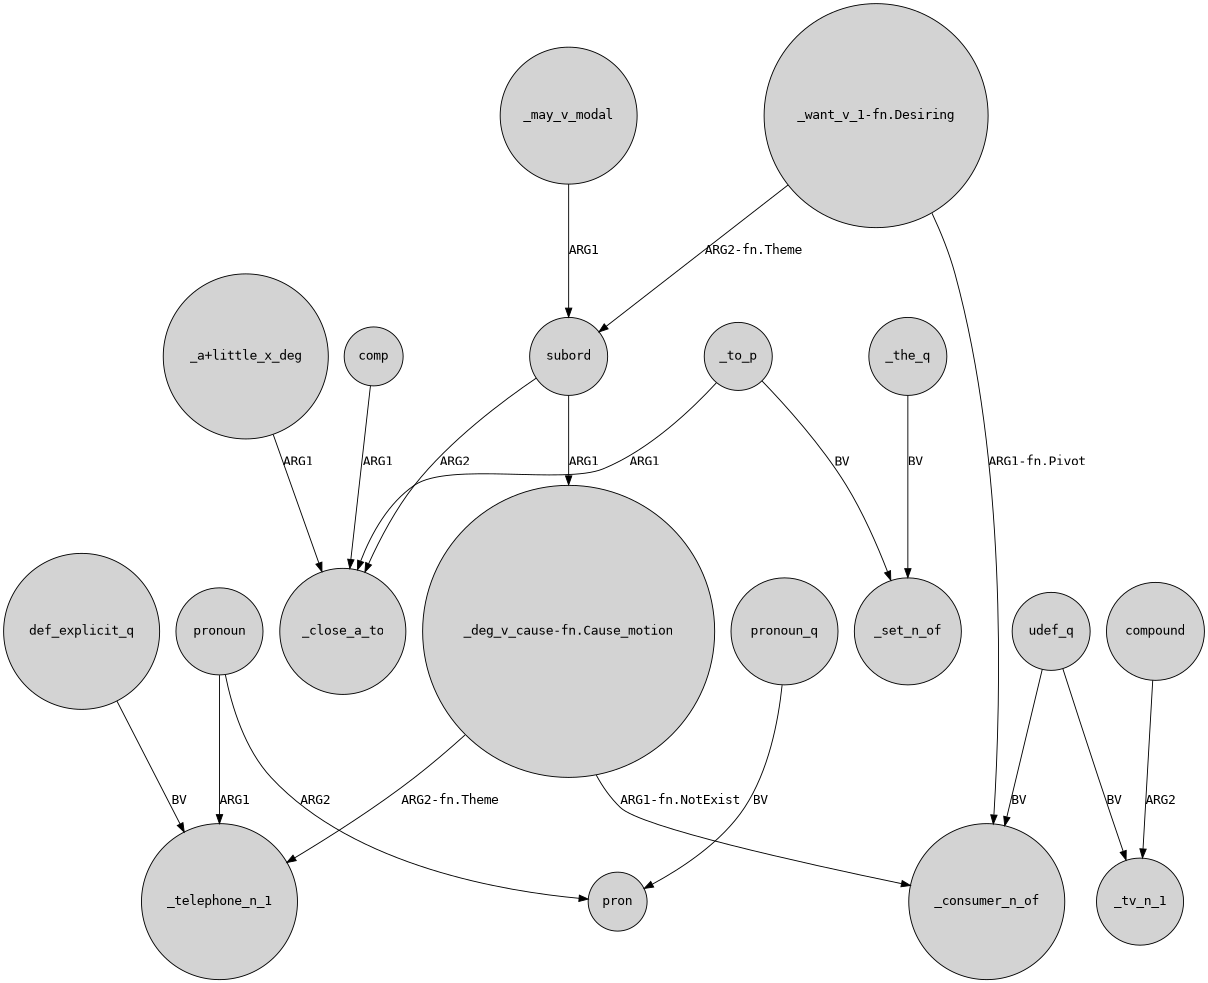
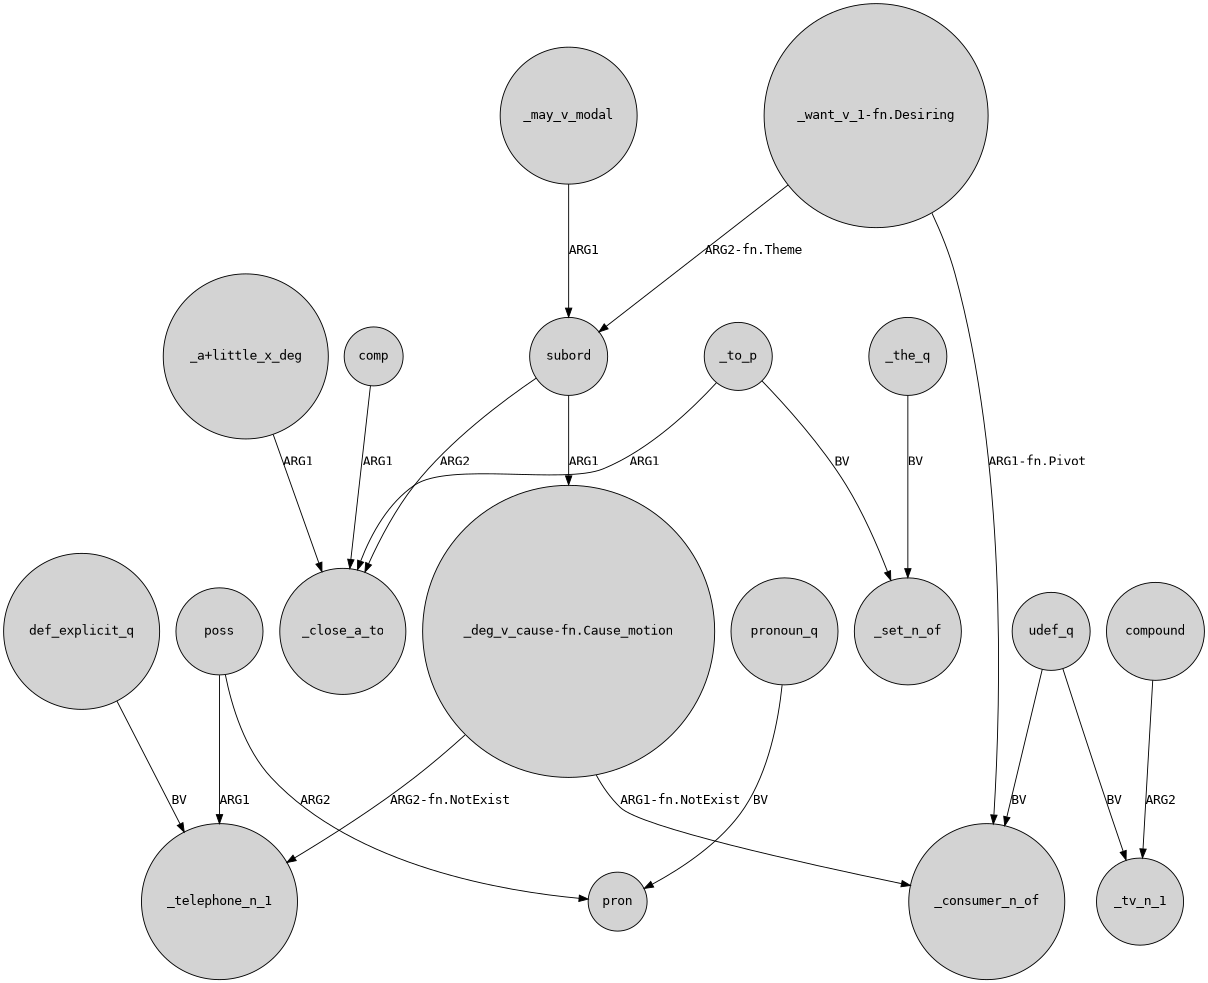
node "pronoun": label "pronoun" -> "poss"
edge "_deg_v_cause-fn.Cause_motion" -> "_telephone_n_1": label "ARG2-fn.Theme" -> "ARG2-fn.NotExist"
